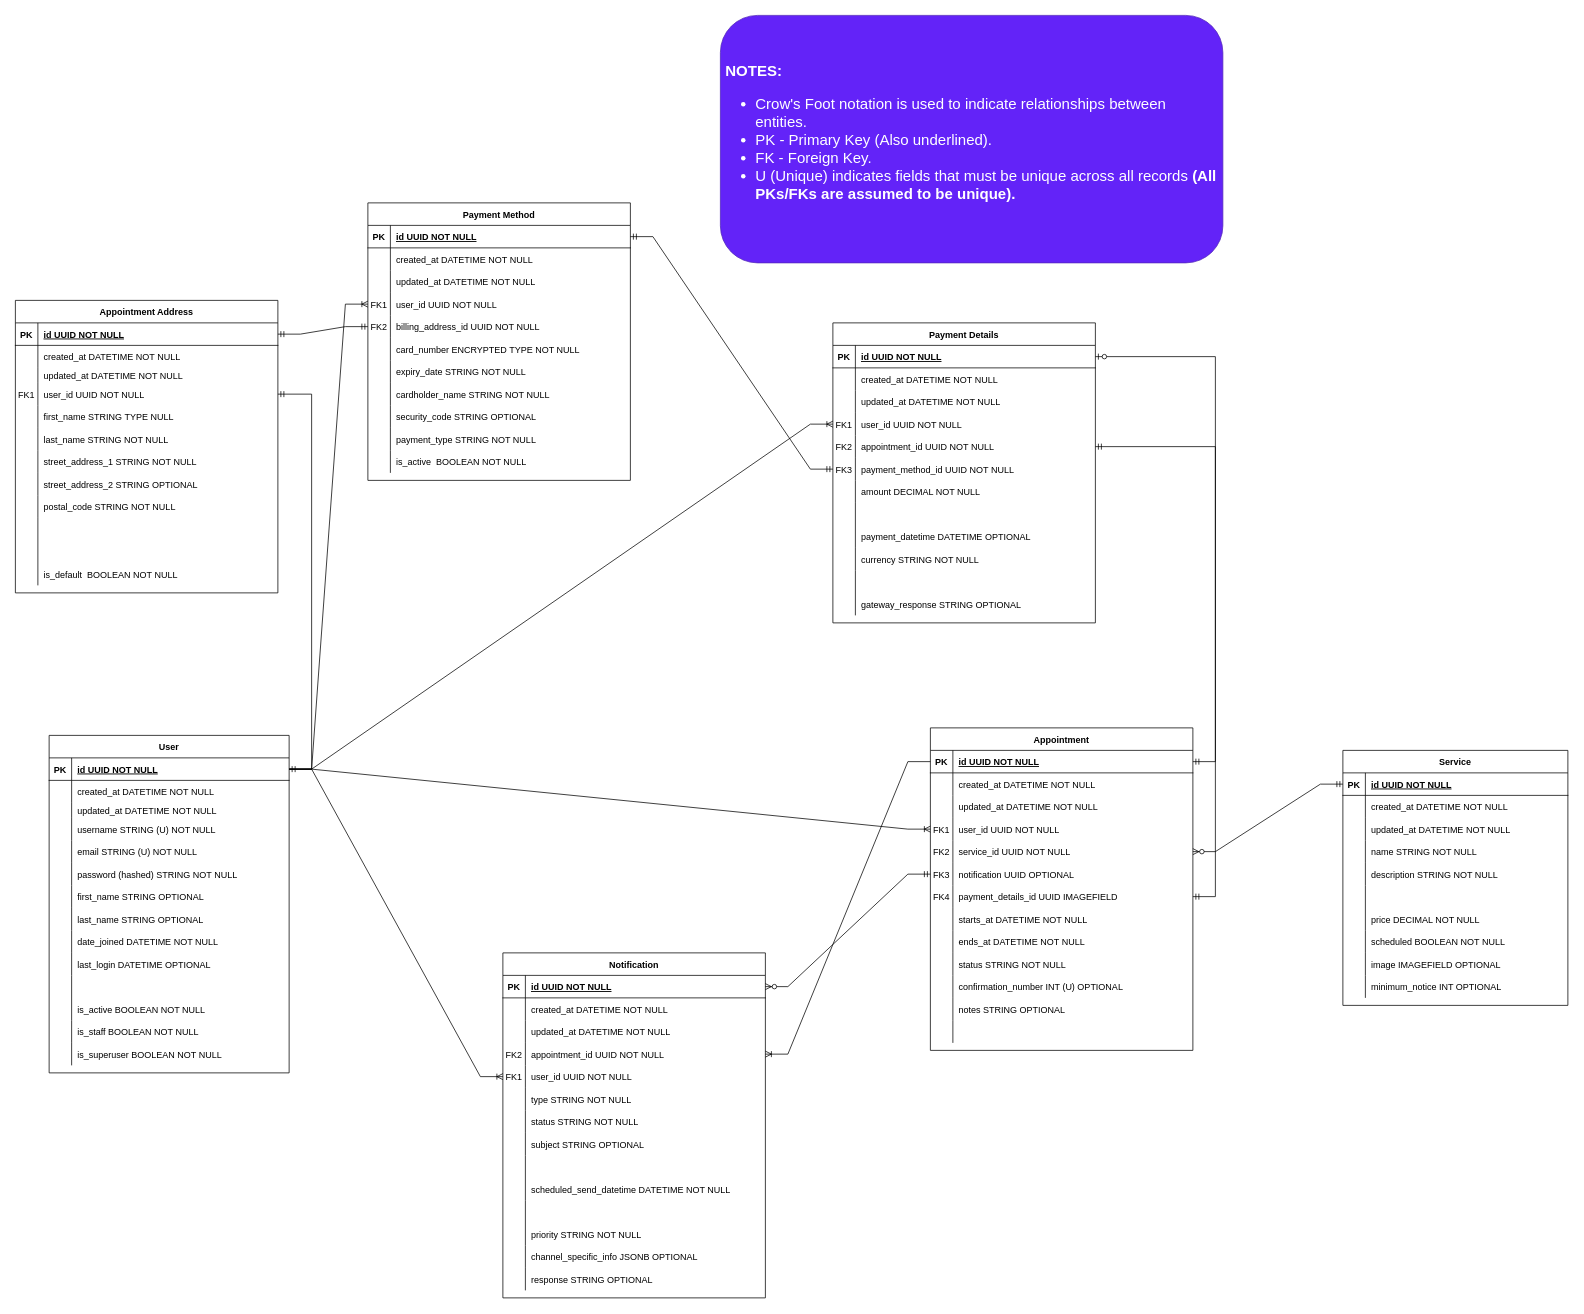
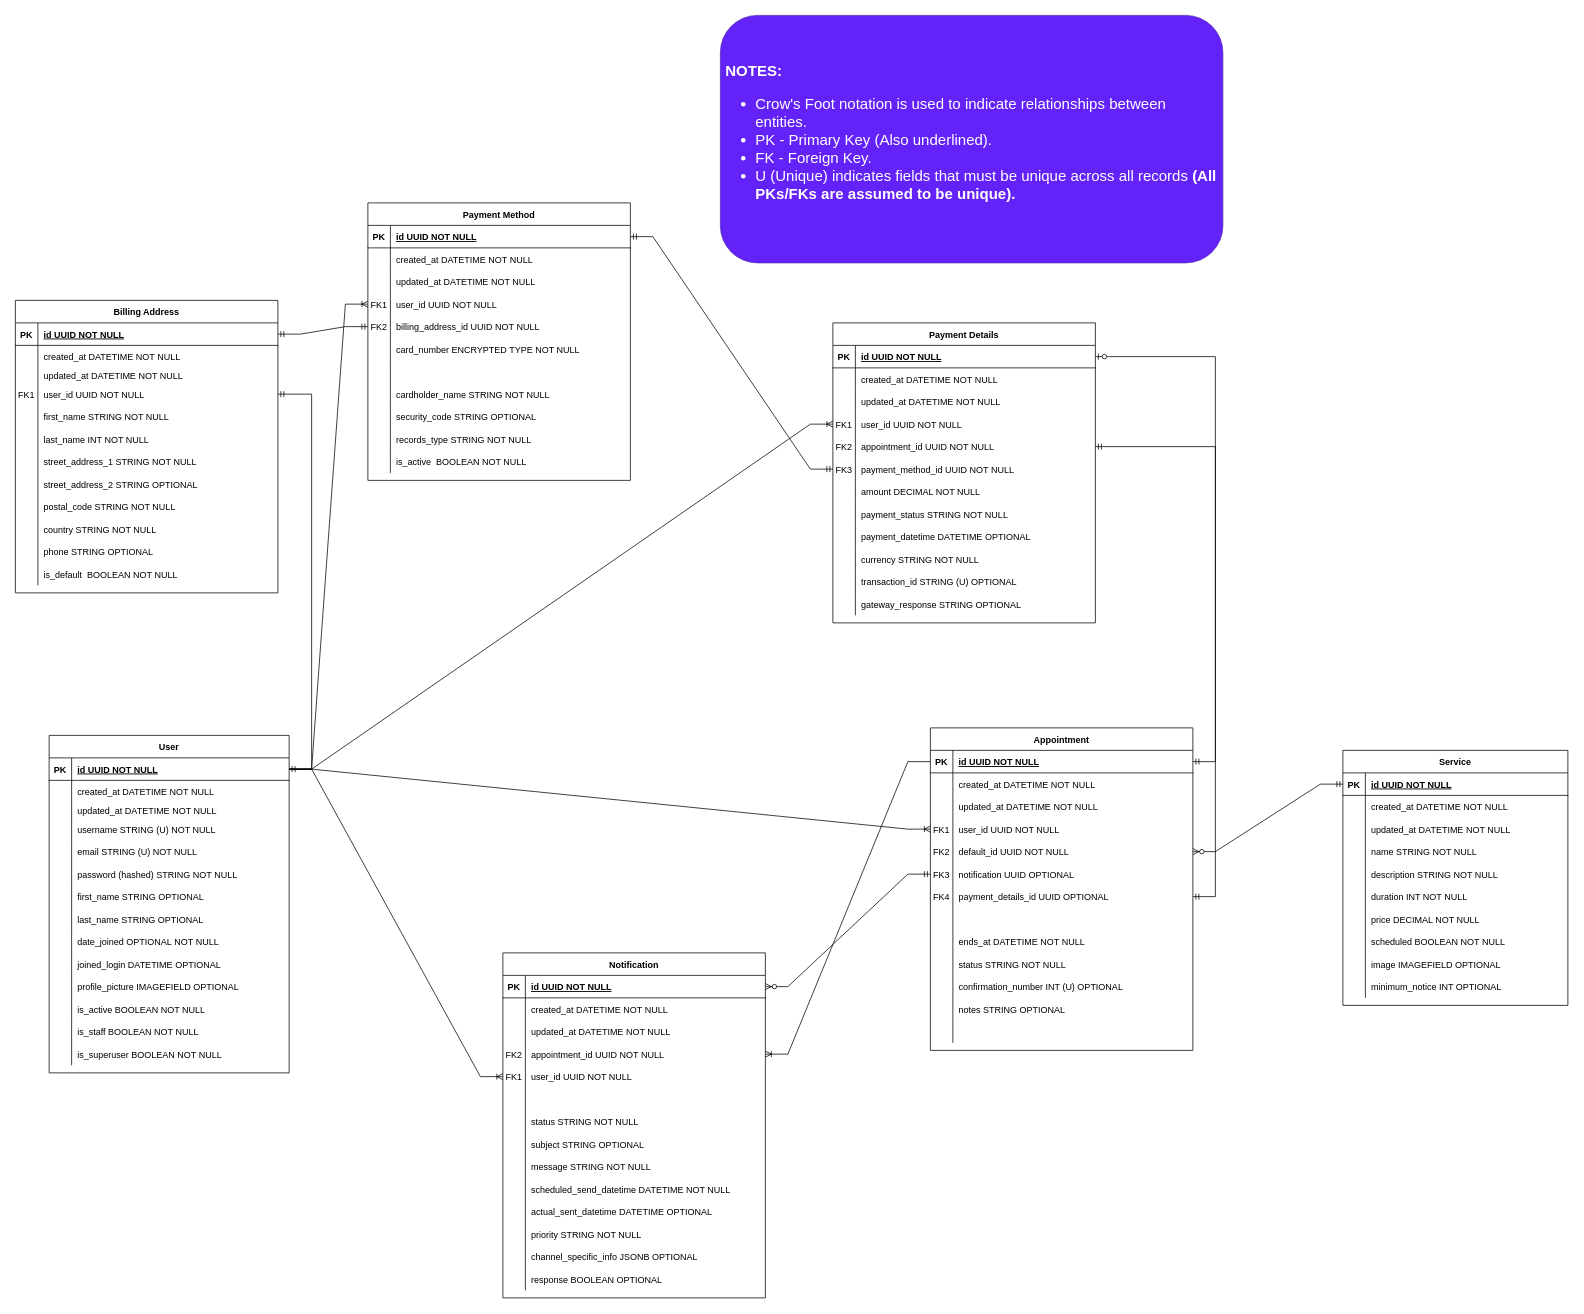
node "Appointment Address": label "Appointment Address" -> "Billing Address"
node "expiry_date STRING NOT NULL": removed
node "first_name STRING TYPE NULL": label "first_name STRING TYPE NULL" -> "first_name STRING NOT NULL"
node "last_name STRING NOT NULL": label "last_name STRING NOT NULL" -> "last_name INT NOT NULL"
node "payment_type STRING NOT NULL": label "payment_type STRING NOT NULL" -> "records_type STRING NOT NULL"
node "payment_status STRING NOT NULL": added
node "country STRING NOT NULL": added
node "phone STRING OPTIONAL": added
node "transaction_id STRING (U) OPTIONAL": added
node "service_id UUID NOT NULL": label "service_id UUID NOT NULL" -> "default_id UUID NOT NULL"
node "payment_details_id UUID IMAGEFIELD": label "payment_details_id UUID IMAGEFIELD" -> "payment_details_id UUID OPTIONAL"
node "duration INT NOT NULL": added
node "starts_at DATETIME NOT NULL": removed
node "date_joined DATETIME NOT NULL": label "date_joined DATETIME NOT NULL" -> "date_joined OPTIONAL NOT NULL"
node "last_login DATETIME OPTIONAL": label "last_login DATETIME OPTIONAL" -> "joined_login DATETIME OPTIONAL"
node "profile_picture IMAGEFIELD OPTIONAL": added
node "type STRING NOT NULL": removed
node "message STRING NOT NULL": added
node "actual_sent_datetime DATETIME OPTIONAL": added
node "response STRING OPTIONAL": label "response STRING OPTIONAL" -> "response BOOLEAN OPTIONAL"
